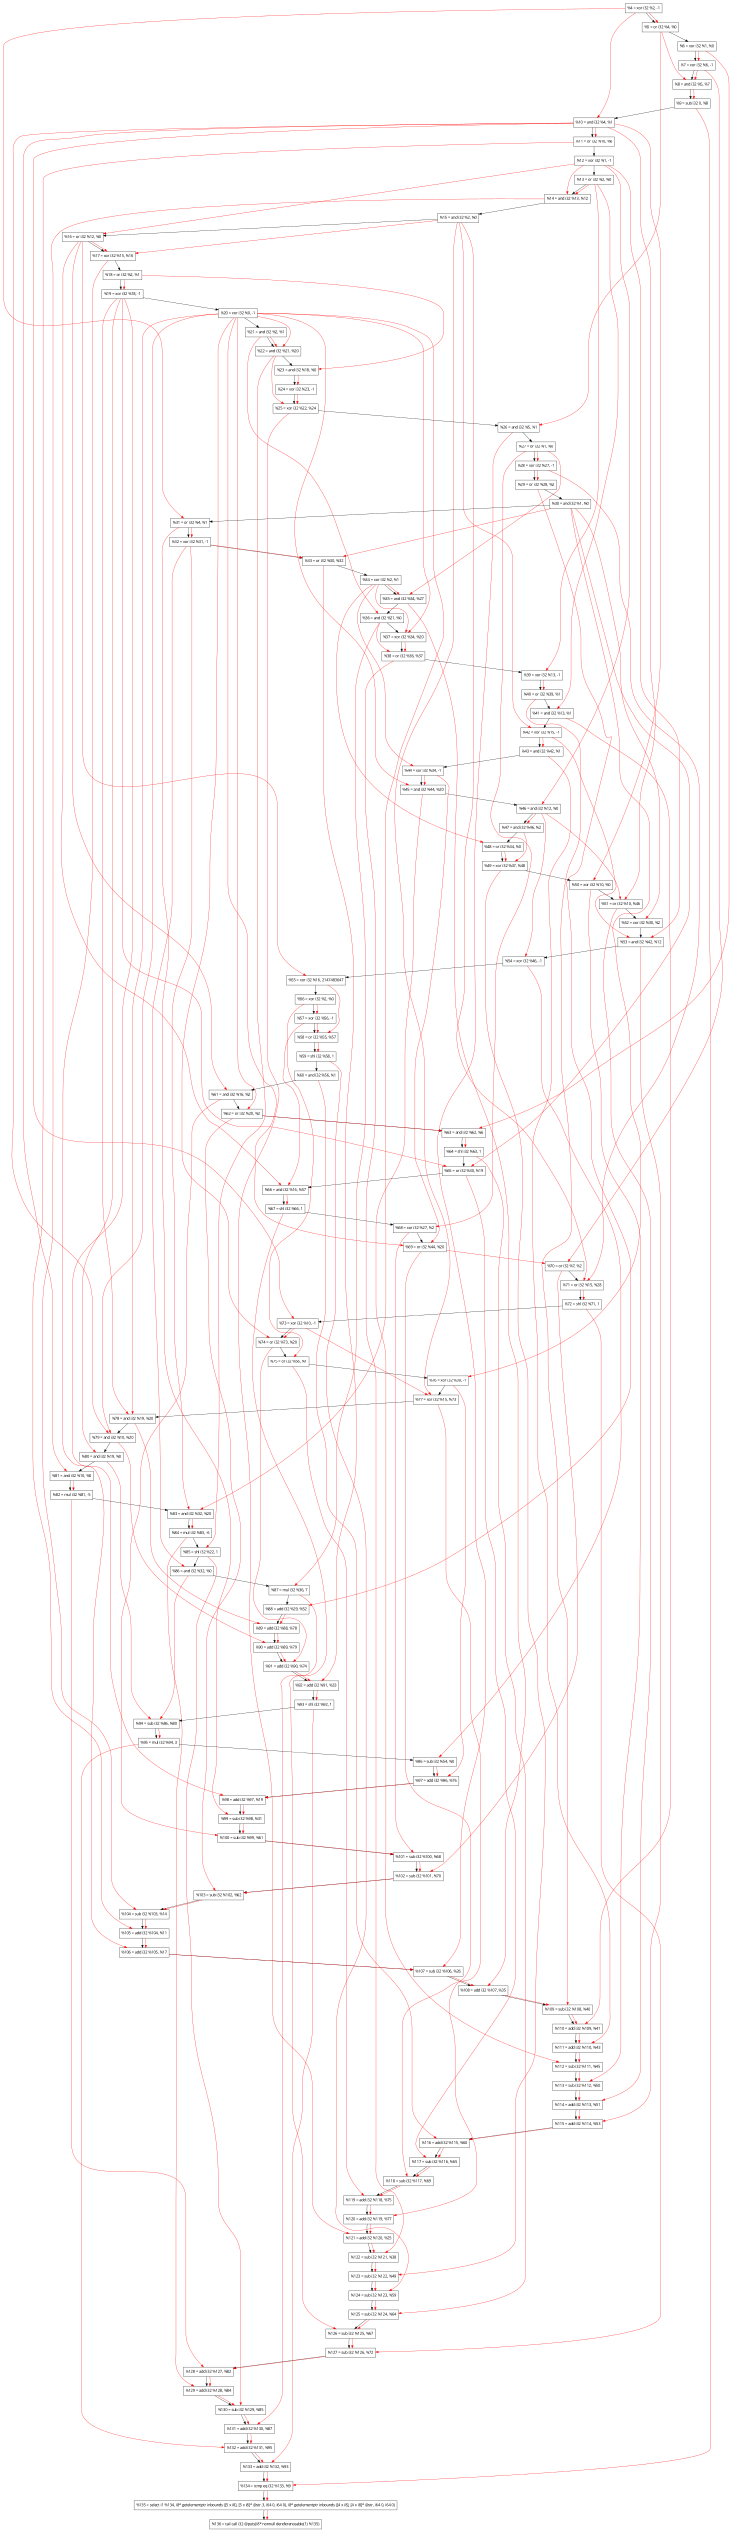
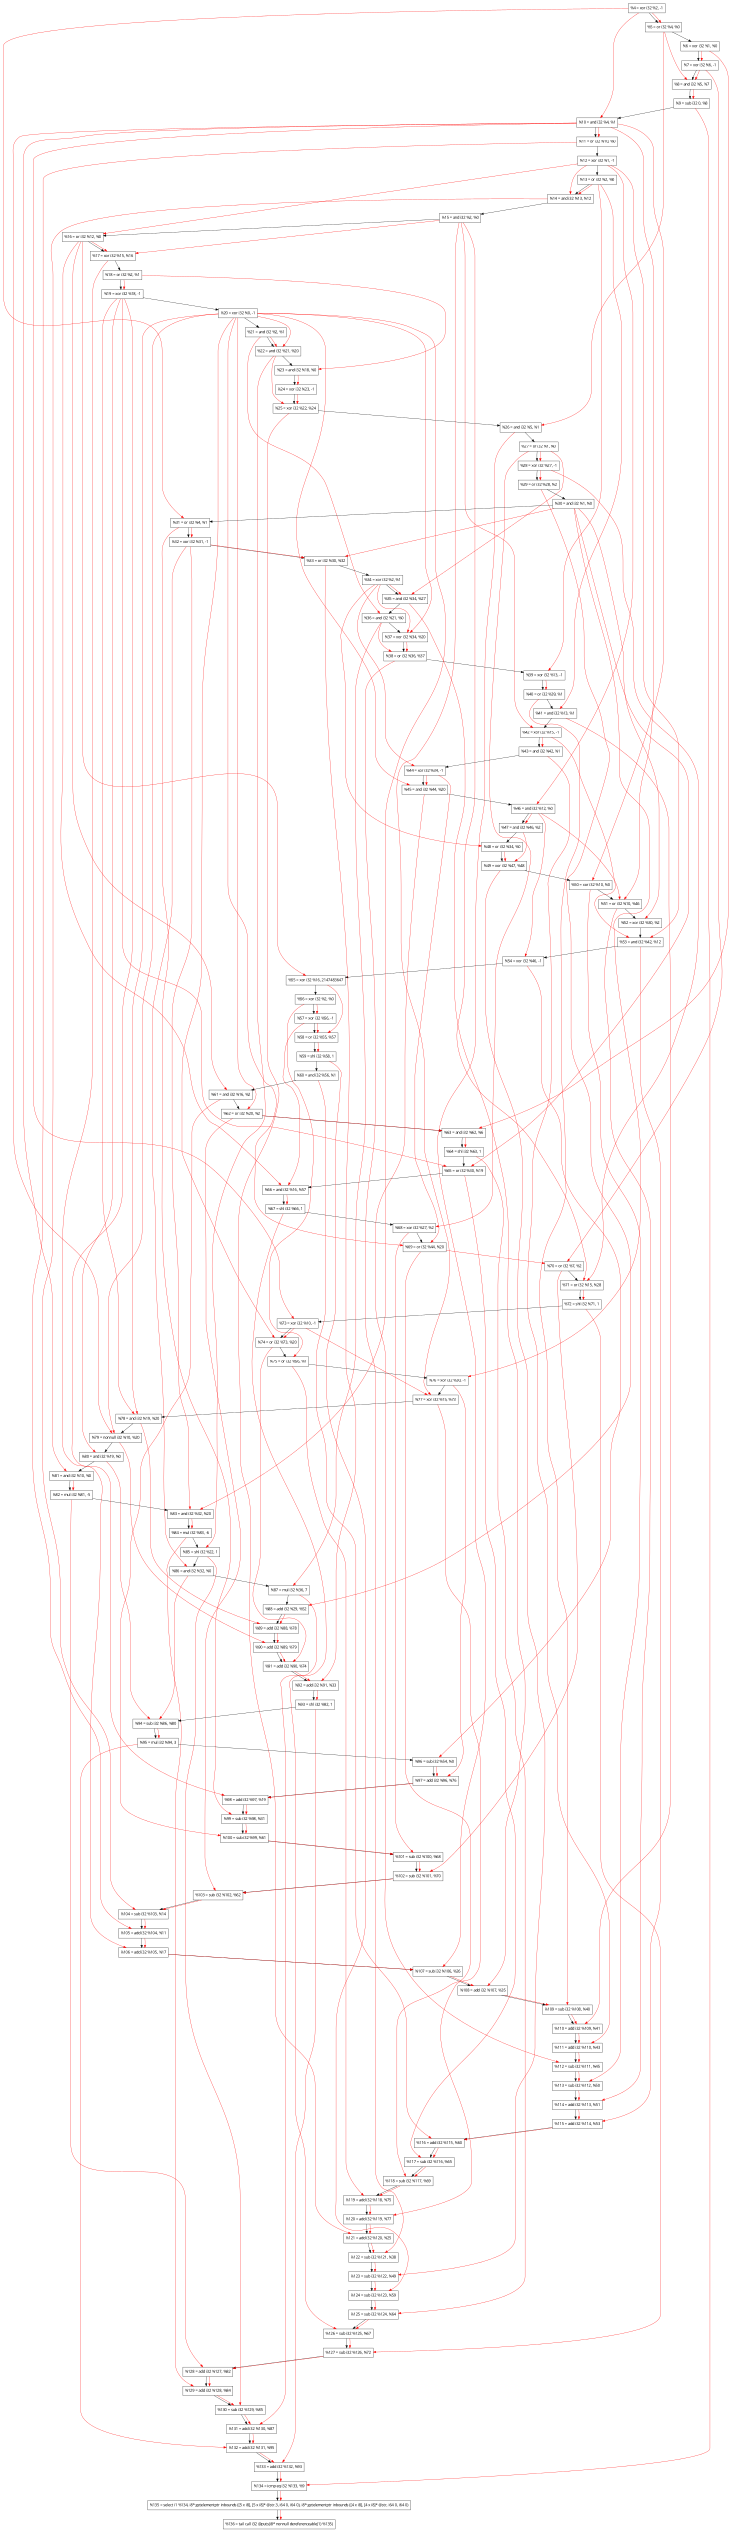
node "%79 = and i32 %10, %20": label "%79 = and i32 %10, %20" -> "%79 = nonnull i32 %10, %20"
